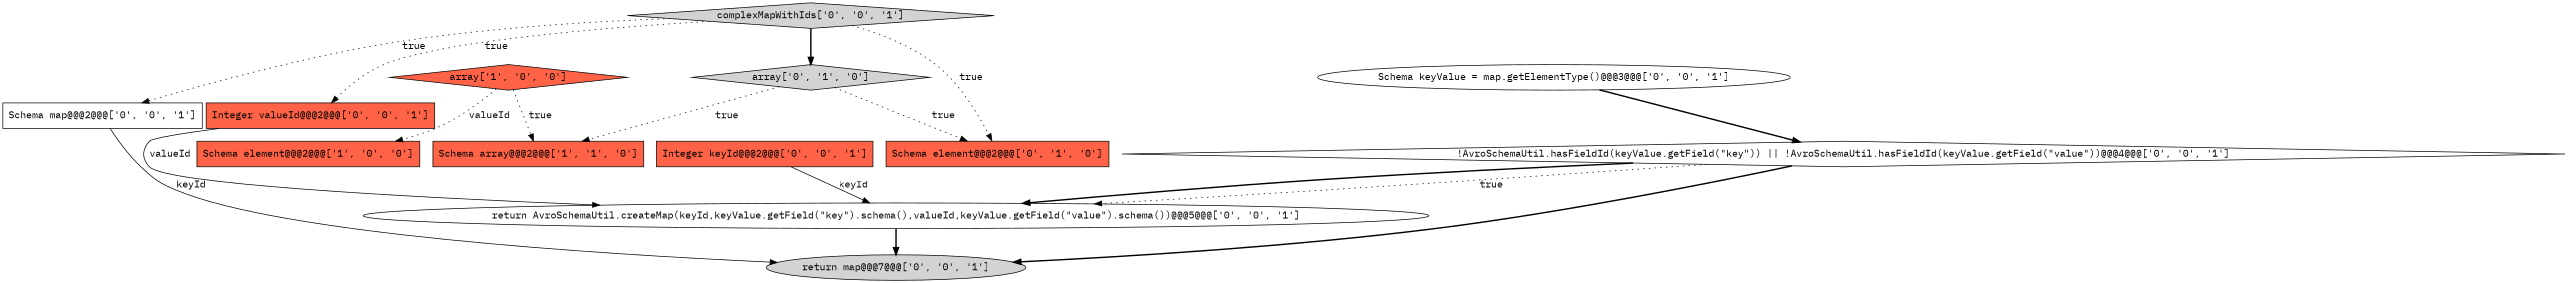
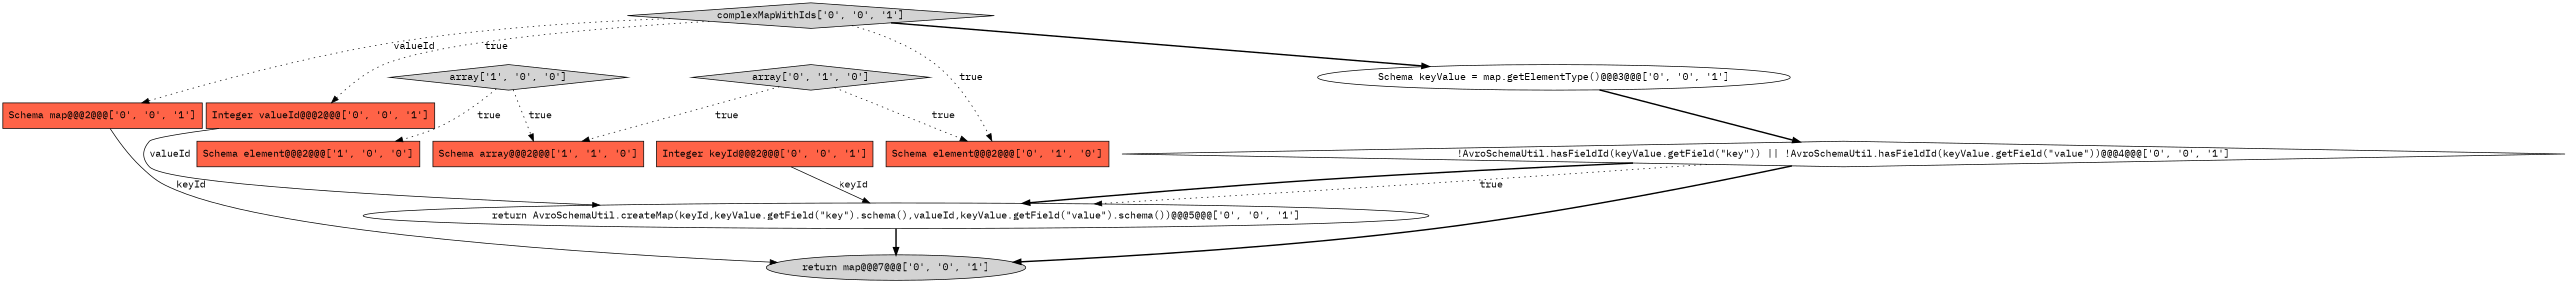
edge "complexMapWithIds['0', '0', '1']" -> "array['0', '1', '0']": now "complexMapWithIds['0', '0', '1']" -> "Schema keyValue = map.getElementType()@@@3@@@['0', '0', '1']"
edge "complexMapWithIds['0', '0', '1']" -> "Schema map@@@2@@@['0', '0', '1']": label "true" -> "valueId"
node "array['1', '0', '0']": fillcolor tomato -> lightgray
node "Schema map@@@2@@@['0', '0', '1']": fillcolor white -> tomato
edge "array['1', '0', '0']" -> "Schema element@@@2@@@['1', '0', '0']": label "valueId" -> "true"
